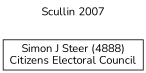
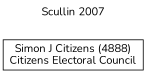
node "Simon J Steer (4888) Citizens Electoral Council": label "Simon J Steer (4888) Citizens Electoral Council" -> "Simon J Citizens (4888) Citizens Electoral Council"
